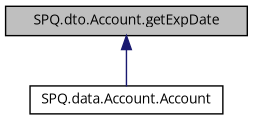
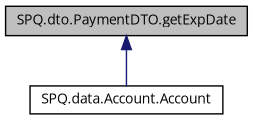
node "SPQ.dto.Account.getExpDate": label "SPQ.dto.Account.getExpDate" -> "SPQ.dto.PaymentDTO.getExpDate"
